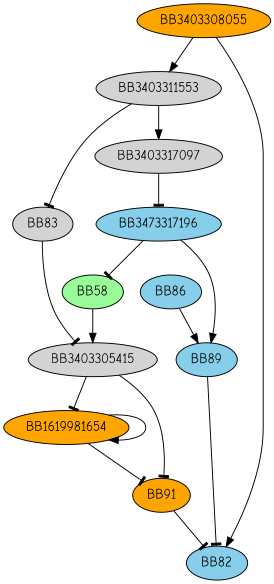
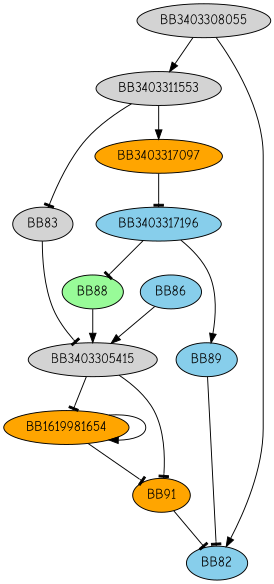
node "BB3403308055": fillcolor orange -> lightgrey
node "BB3403317097": fillcolor lightgrey -> orange
node "BB3473317196": label "BB3473317196" -> "BB3403317196"
node "BB58": label "BB58" -> "BB88"
edge "BB86" -> "BB89": now "BB86" -> "BB3403305415"
